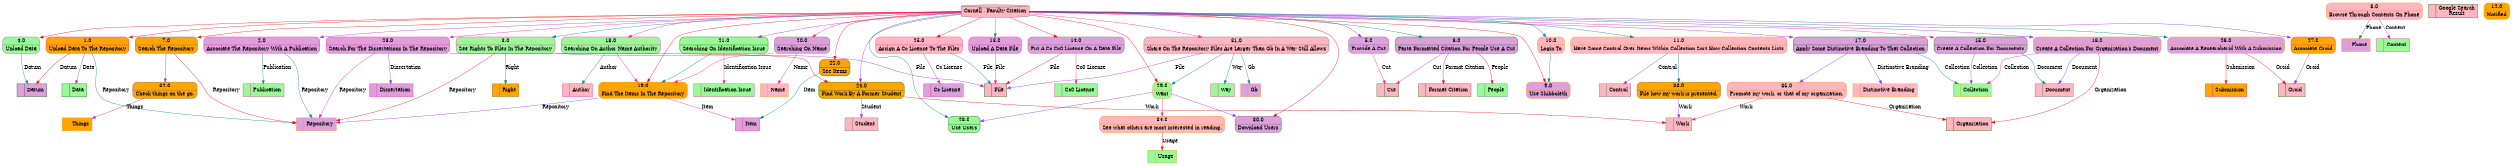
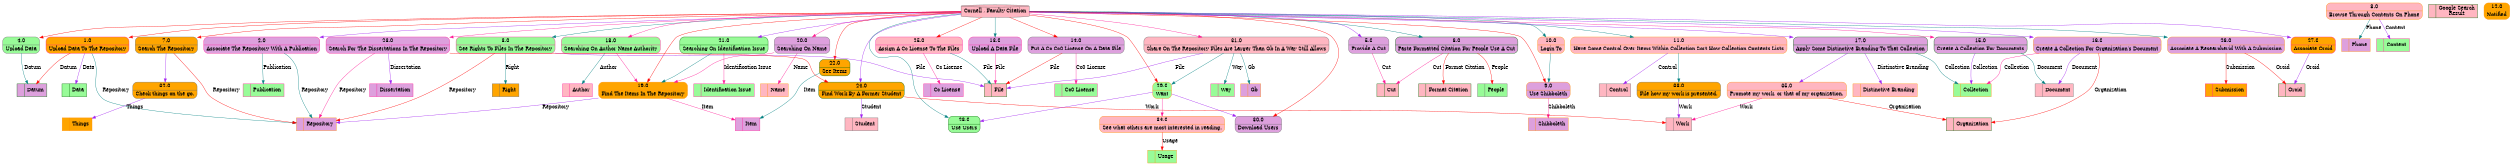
node "Shibboleth": added
